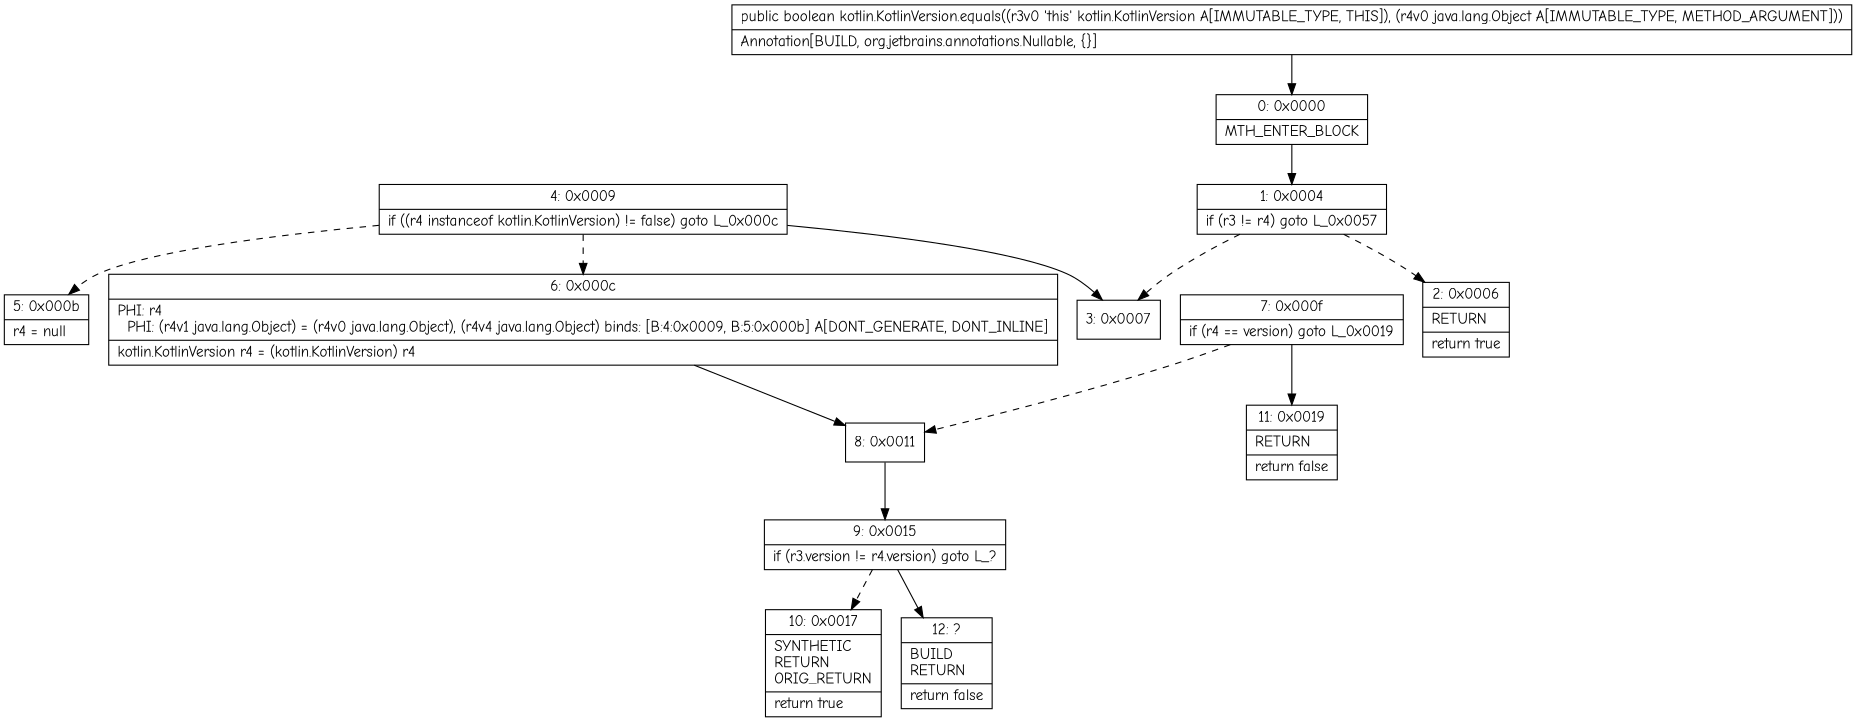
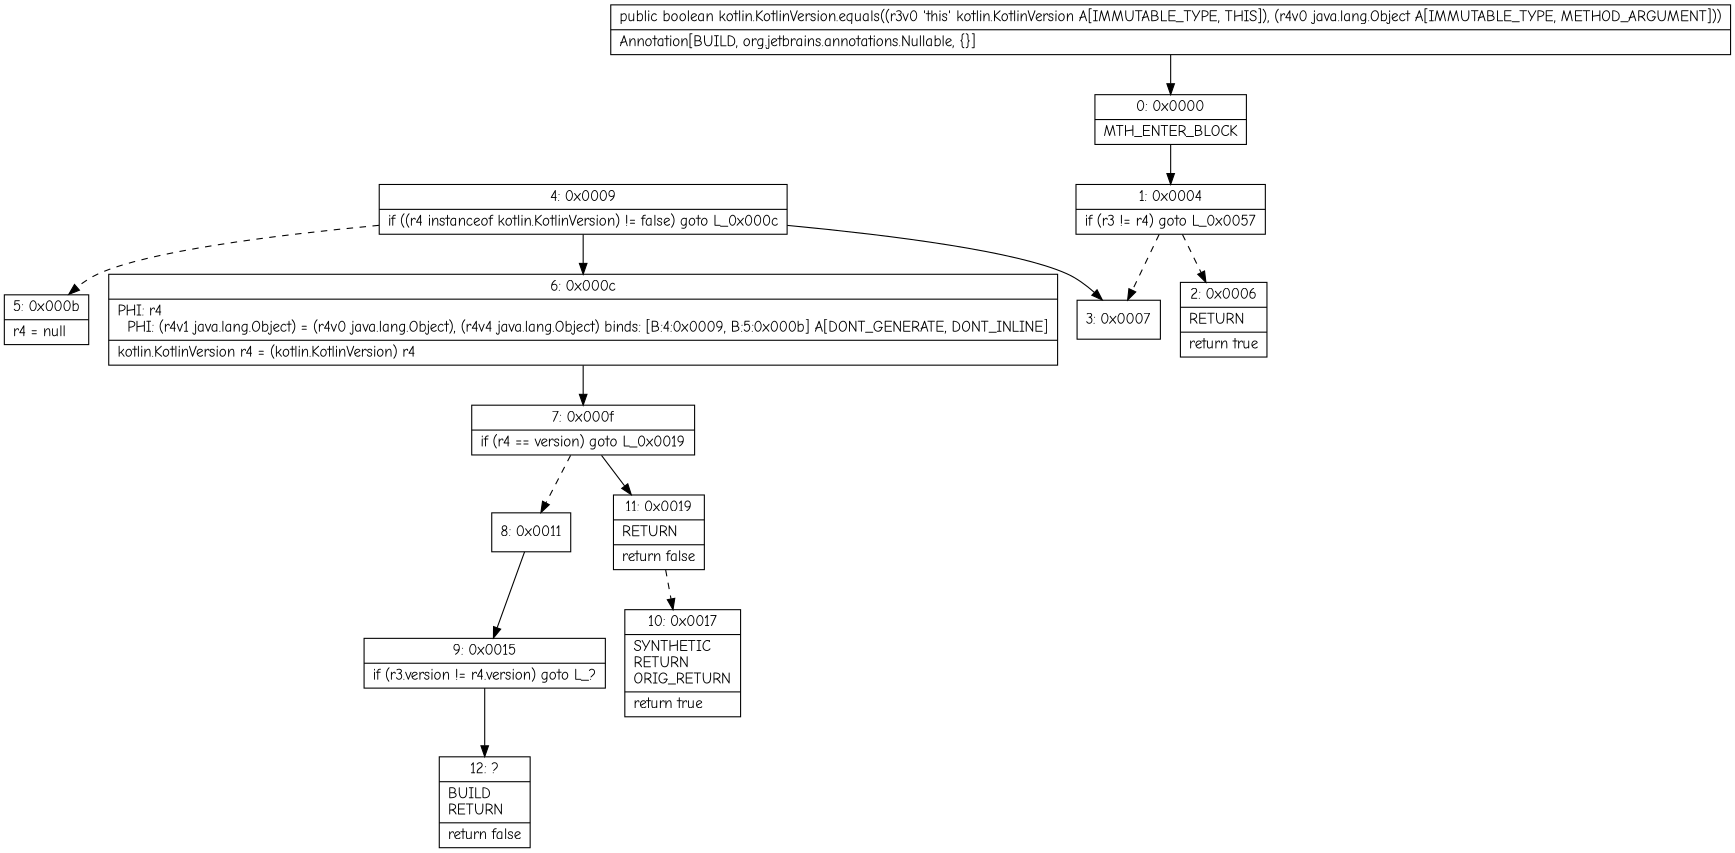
edge "4: 0x0009" -> "6: 0x000c": style dashed -> solid
edge "6: 0x000c" -> "8: 0x0011": now "6: 0x000c" -> "7: 0x000f"
edge "9: 0x0015" -> "10: 0x0017": now "11: 0x0019" -> "10: 0x0017"
